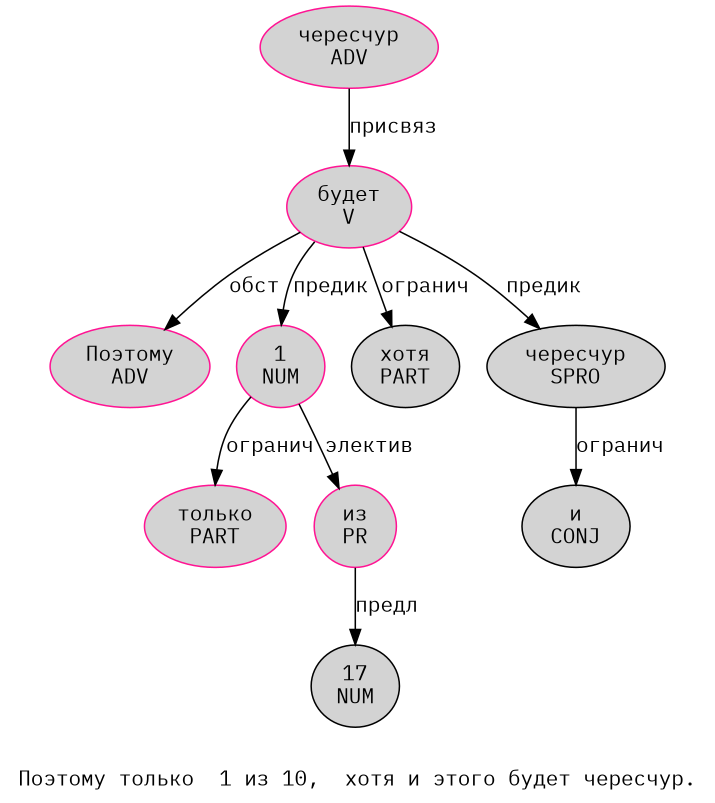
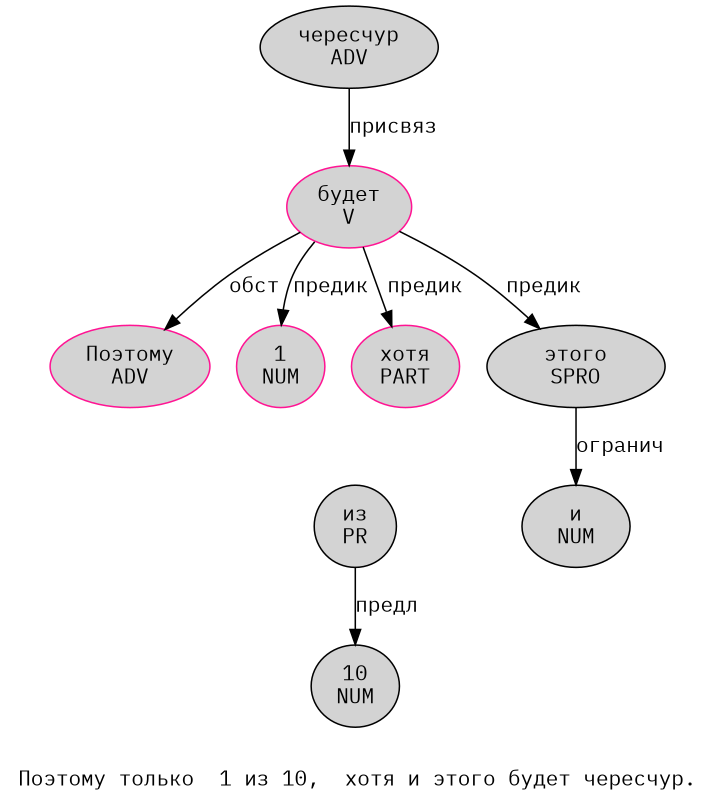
node "чересчур ADV": color deeppink -> black
edge "будет V" -> "хотя PART": label "огранич" -> "предик"
node "хотя PART": color black -> deeppink
node "чересчур SPRO": label "чересчур SPRO" -> "этого SPRO"
edge "1 NUM" -> "из PR": removed, label "электив"
node "только PART": removed
node "из PR": color deeppink -> black
node "и CONJ": label "и CONJ" -> "и NUM"
node "17 NUM": label "17 NUM" -> "10 NUM"
